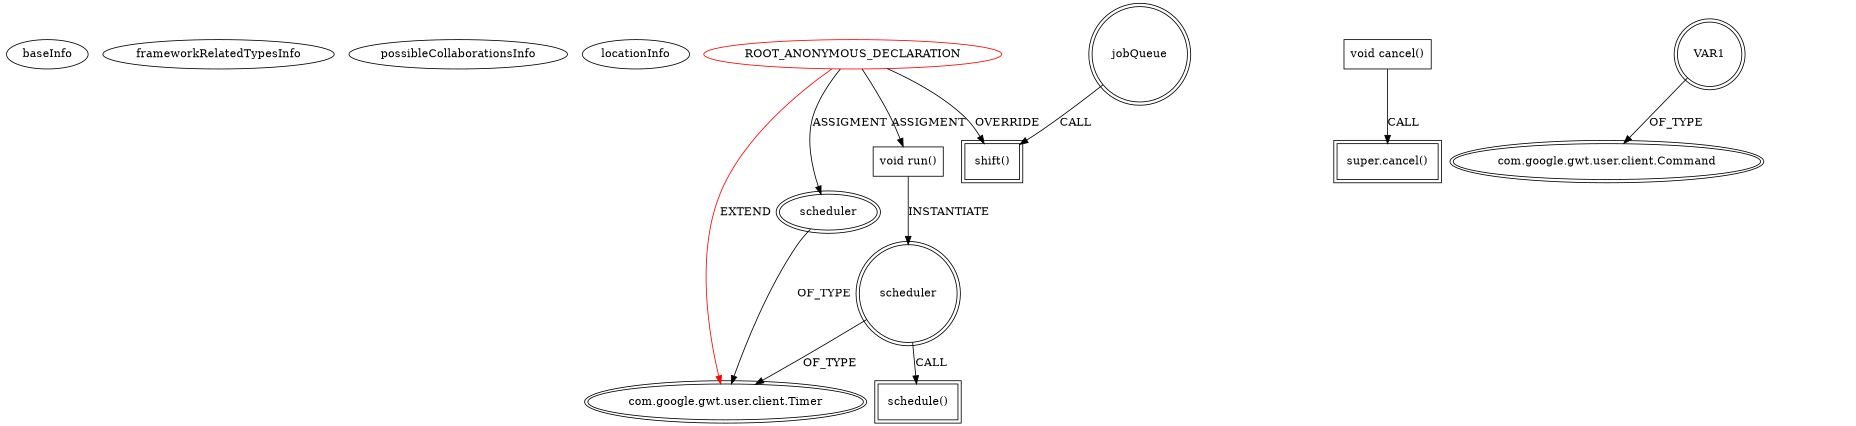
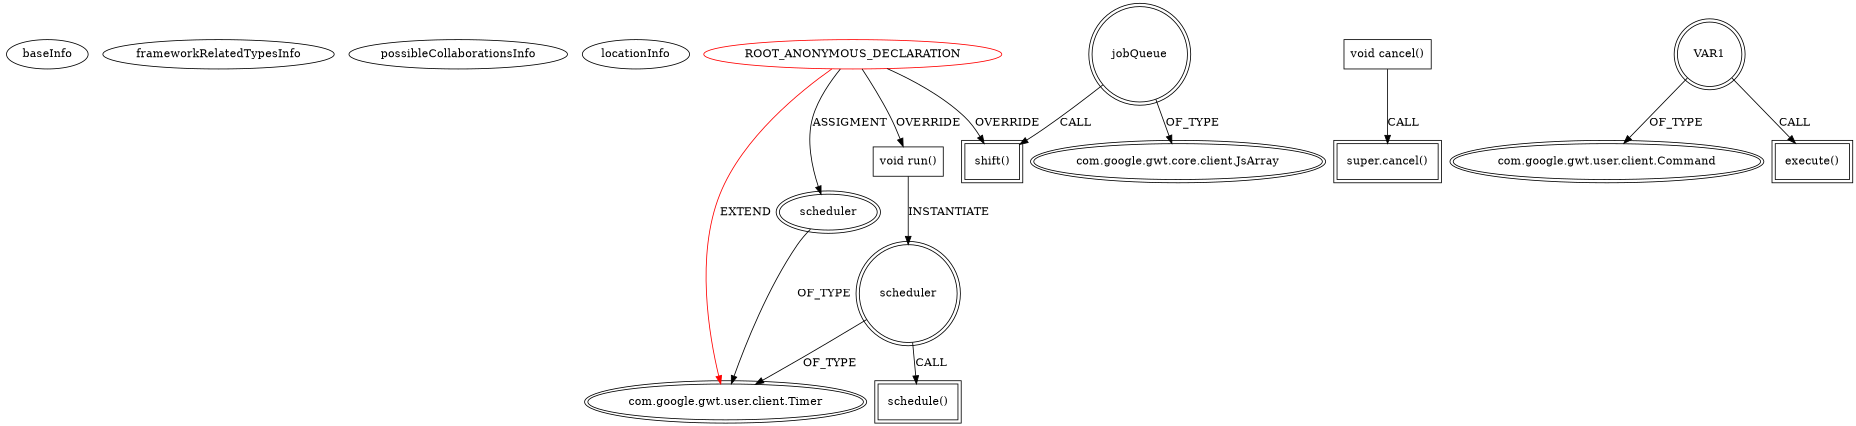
edge "ROOT_ANONYMOUS_DECLARATION" -> "void run()": label "ASSIGMENT" -> "OVERRIDE"
node "com.google.gwt.core.client.JsArray": added
node "execute()": added
